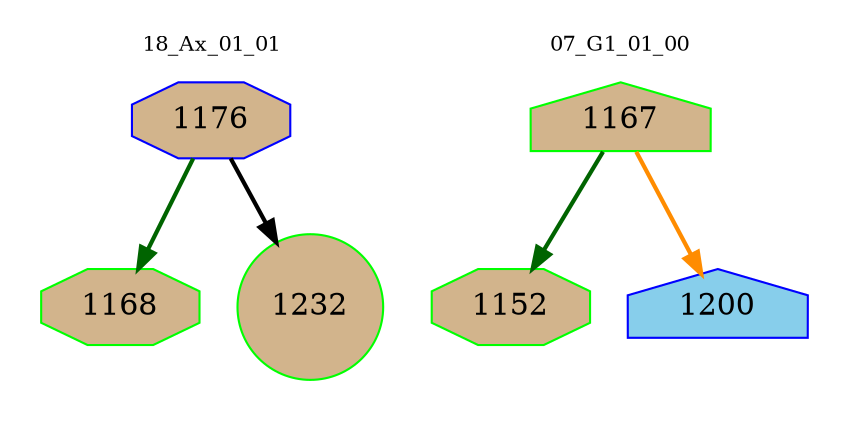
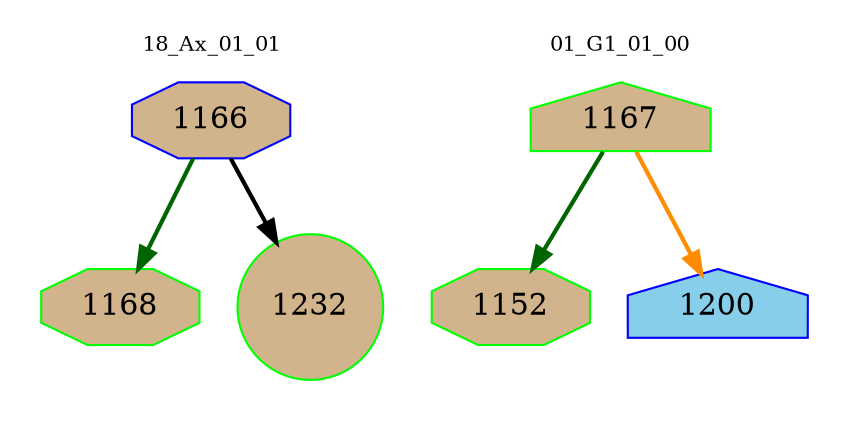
cluster "07_G1_01_00": label "07_G1_01_00" -> "01_G1_01_00"
node "1176": label "1176" -> "1166"
